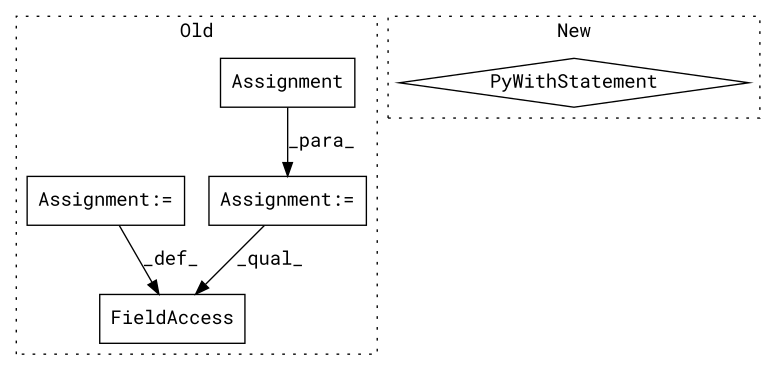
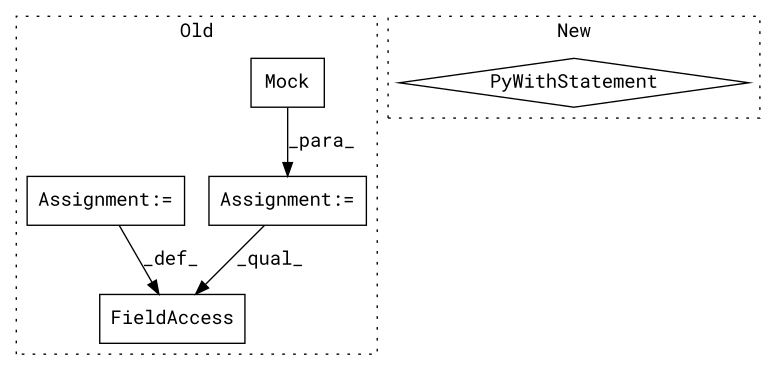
node "Assignment": label "Assignment" -> "Mock"
